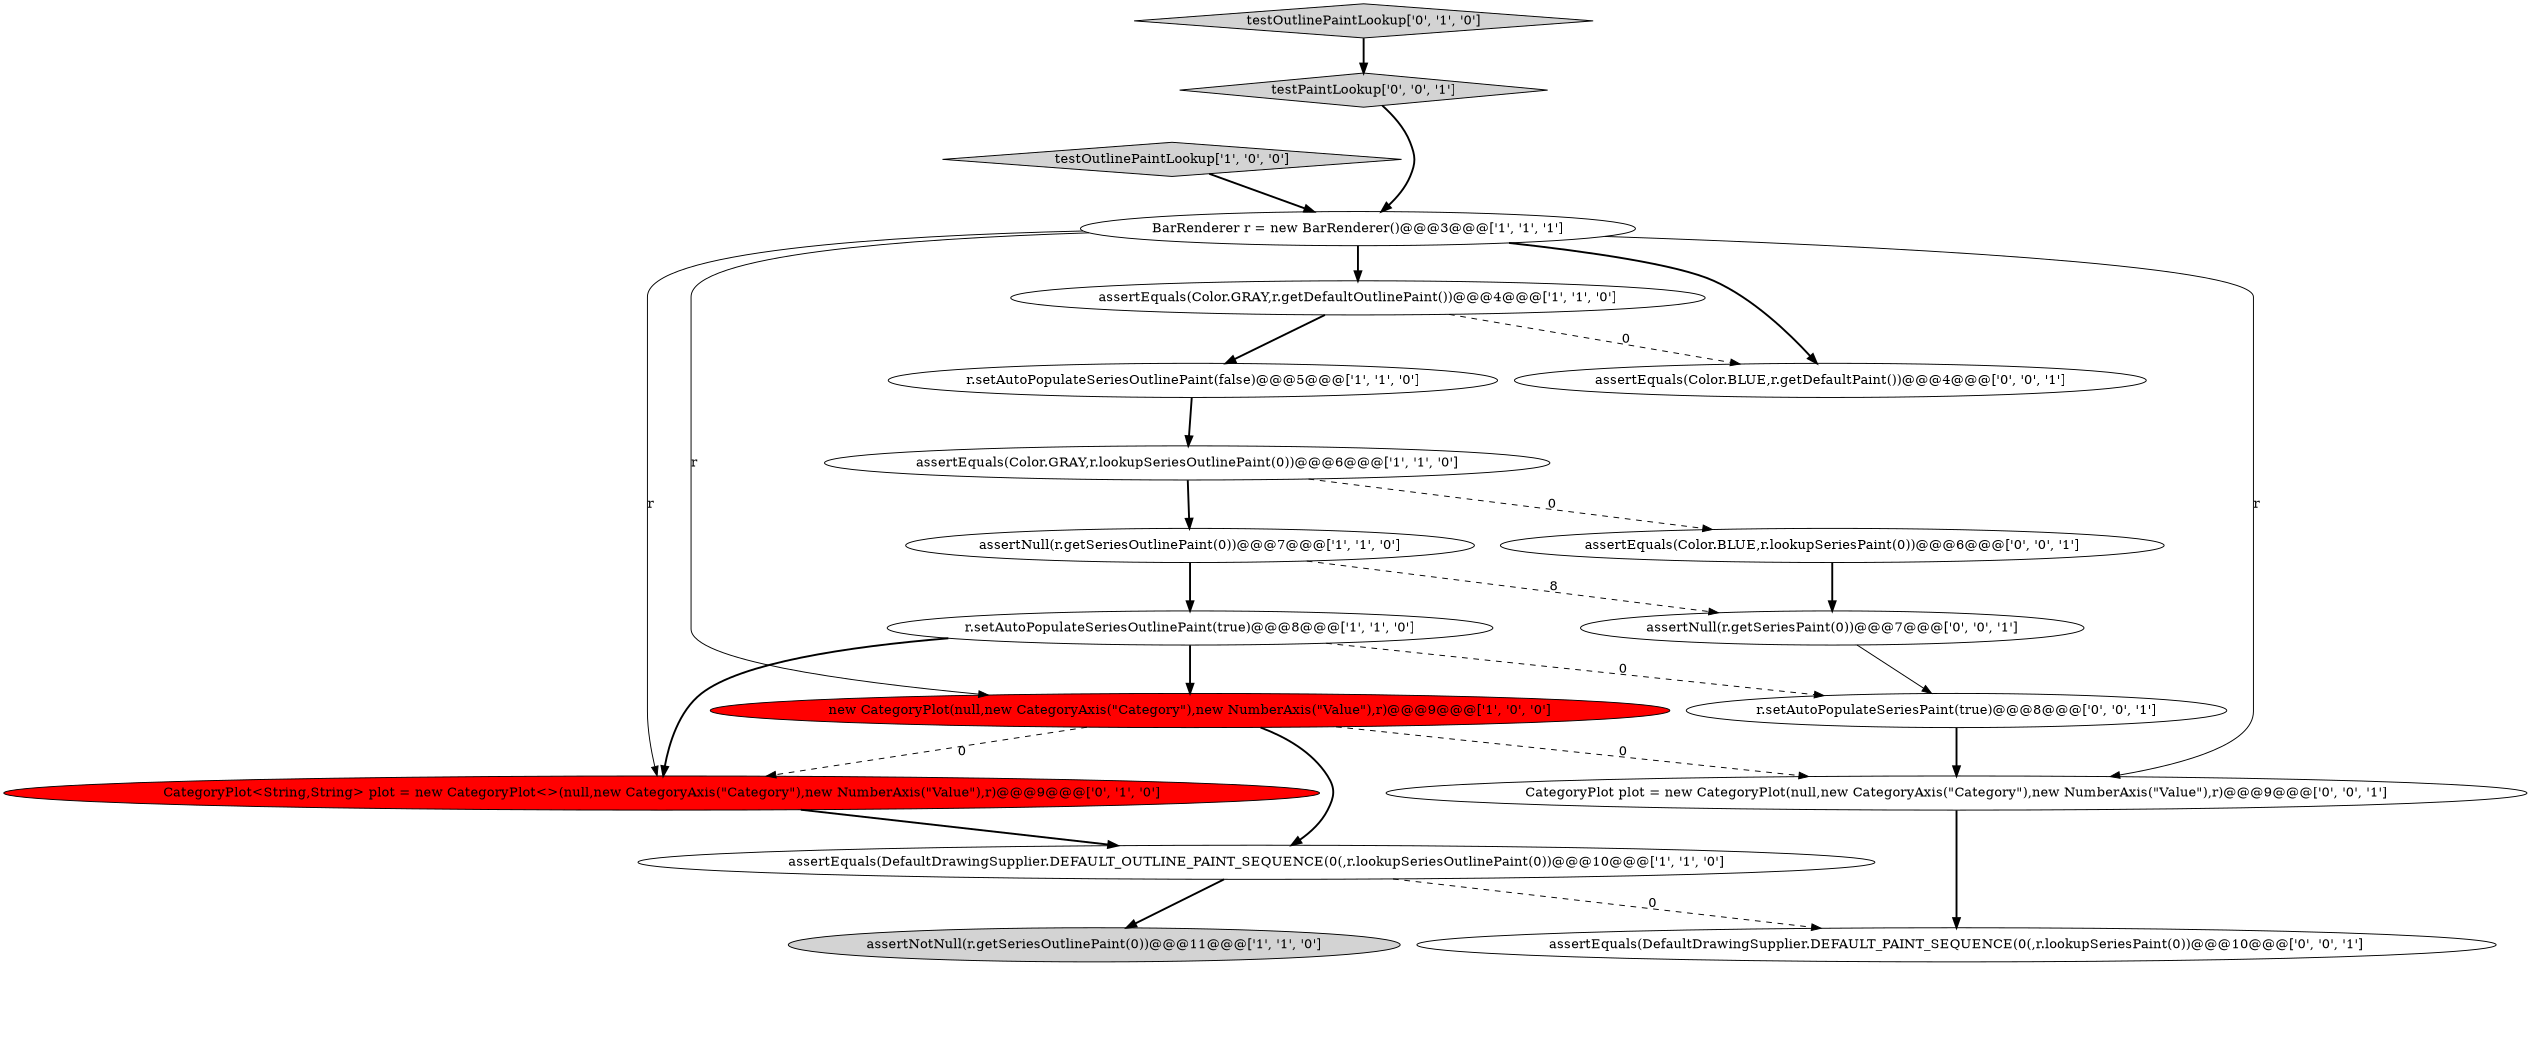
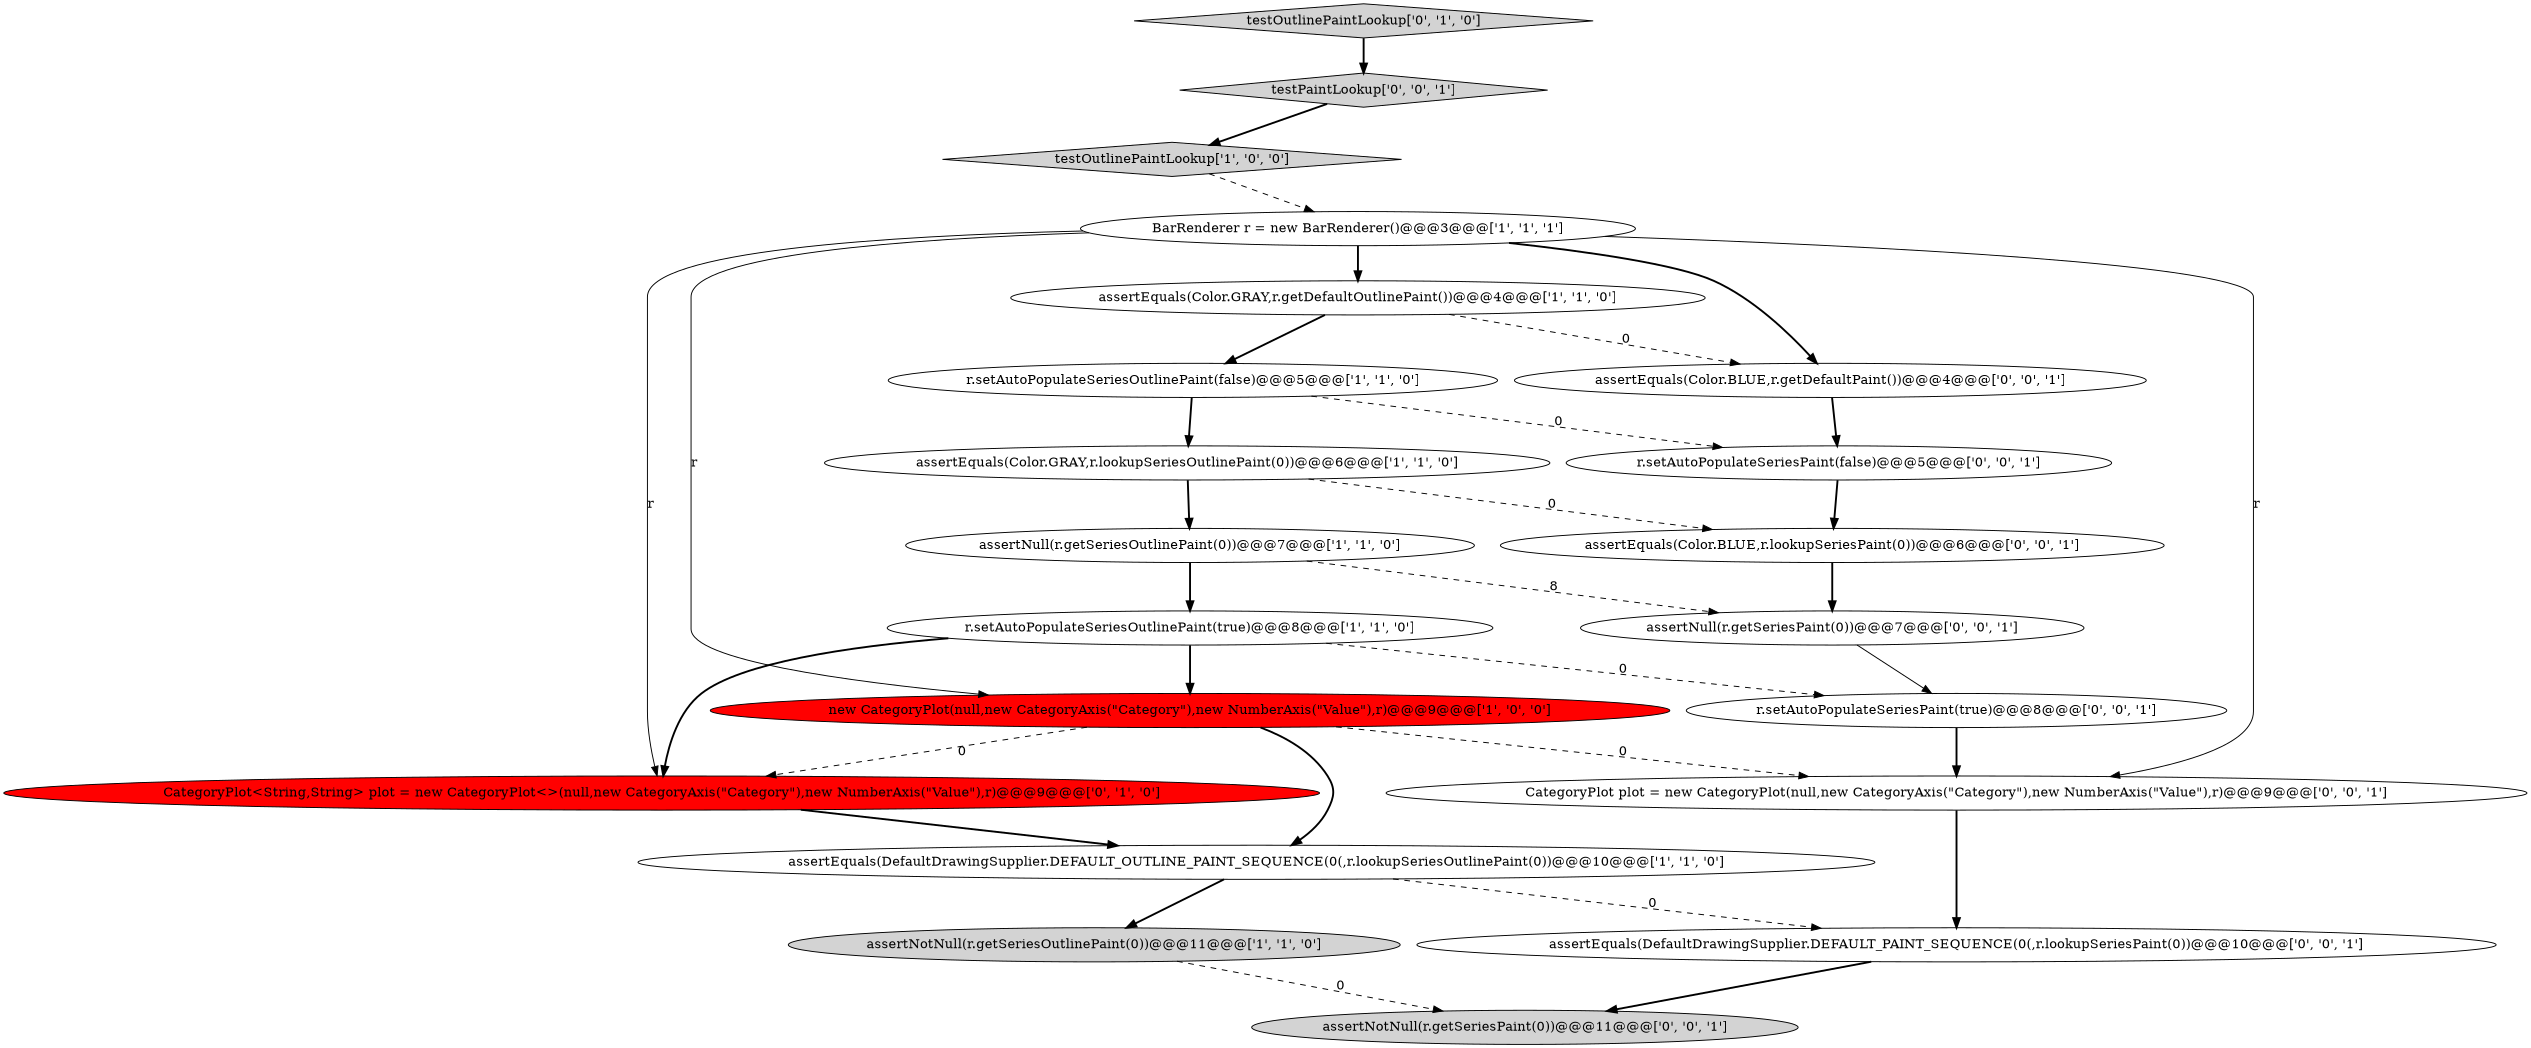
edge "testPaintLookup['0', '0', '1']" -> "BarRenderer r = new BarRenderer()@@@3@@@['1', '1', '1']": now "testPaintLookup['0', '0', '1']" -> "testOutlinePaintLookup['1', '0', '0']"
edge "testOutlinePaintLookup['1', '0', '0']" -> "BarRenderer r = new BarRenderer()@@@3@@@['1', '1', '1']": style bold -> dashed
node "r.setAutoPopulateSeriesPaint(false)@@@5@@@['0', '0', '1']": added
node "assertNotNull(r.getSeriesPaint(0))@@@11@@@['0', '0', '1']": added
